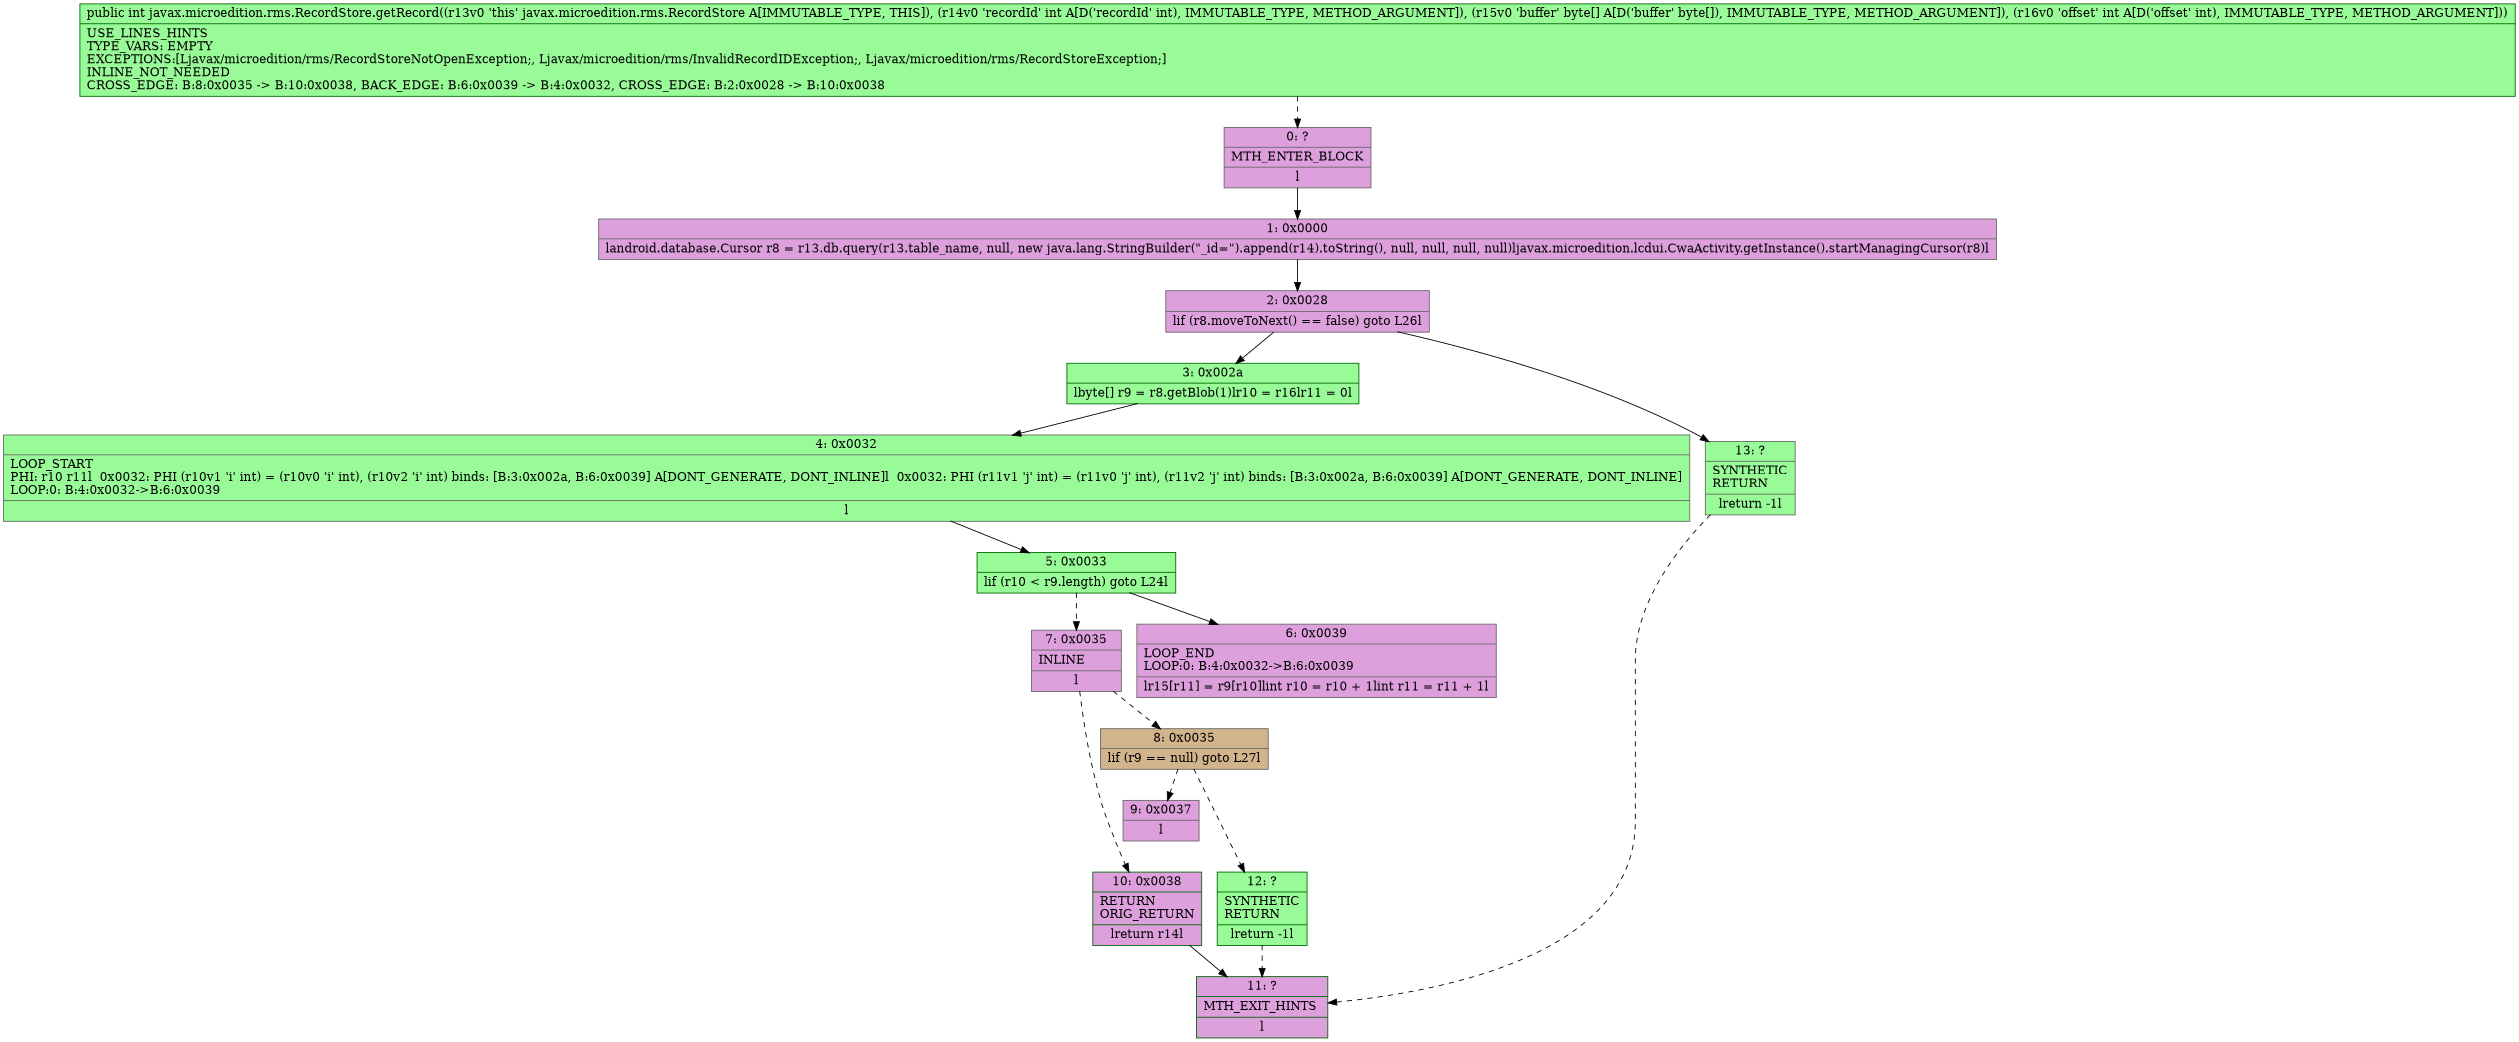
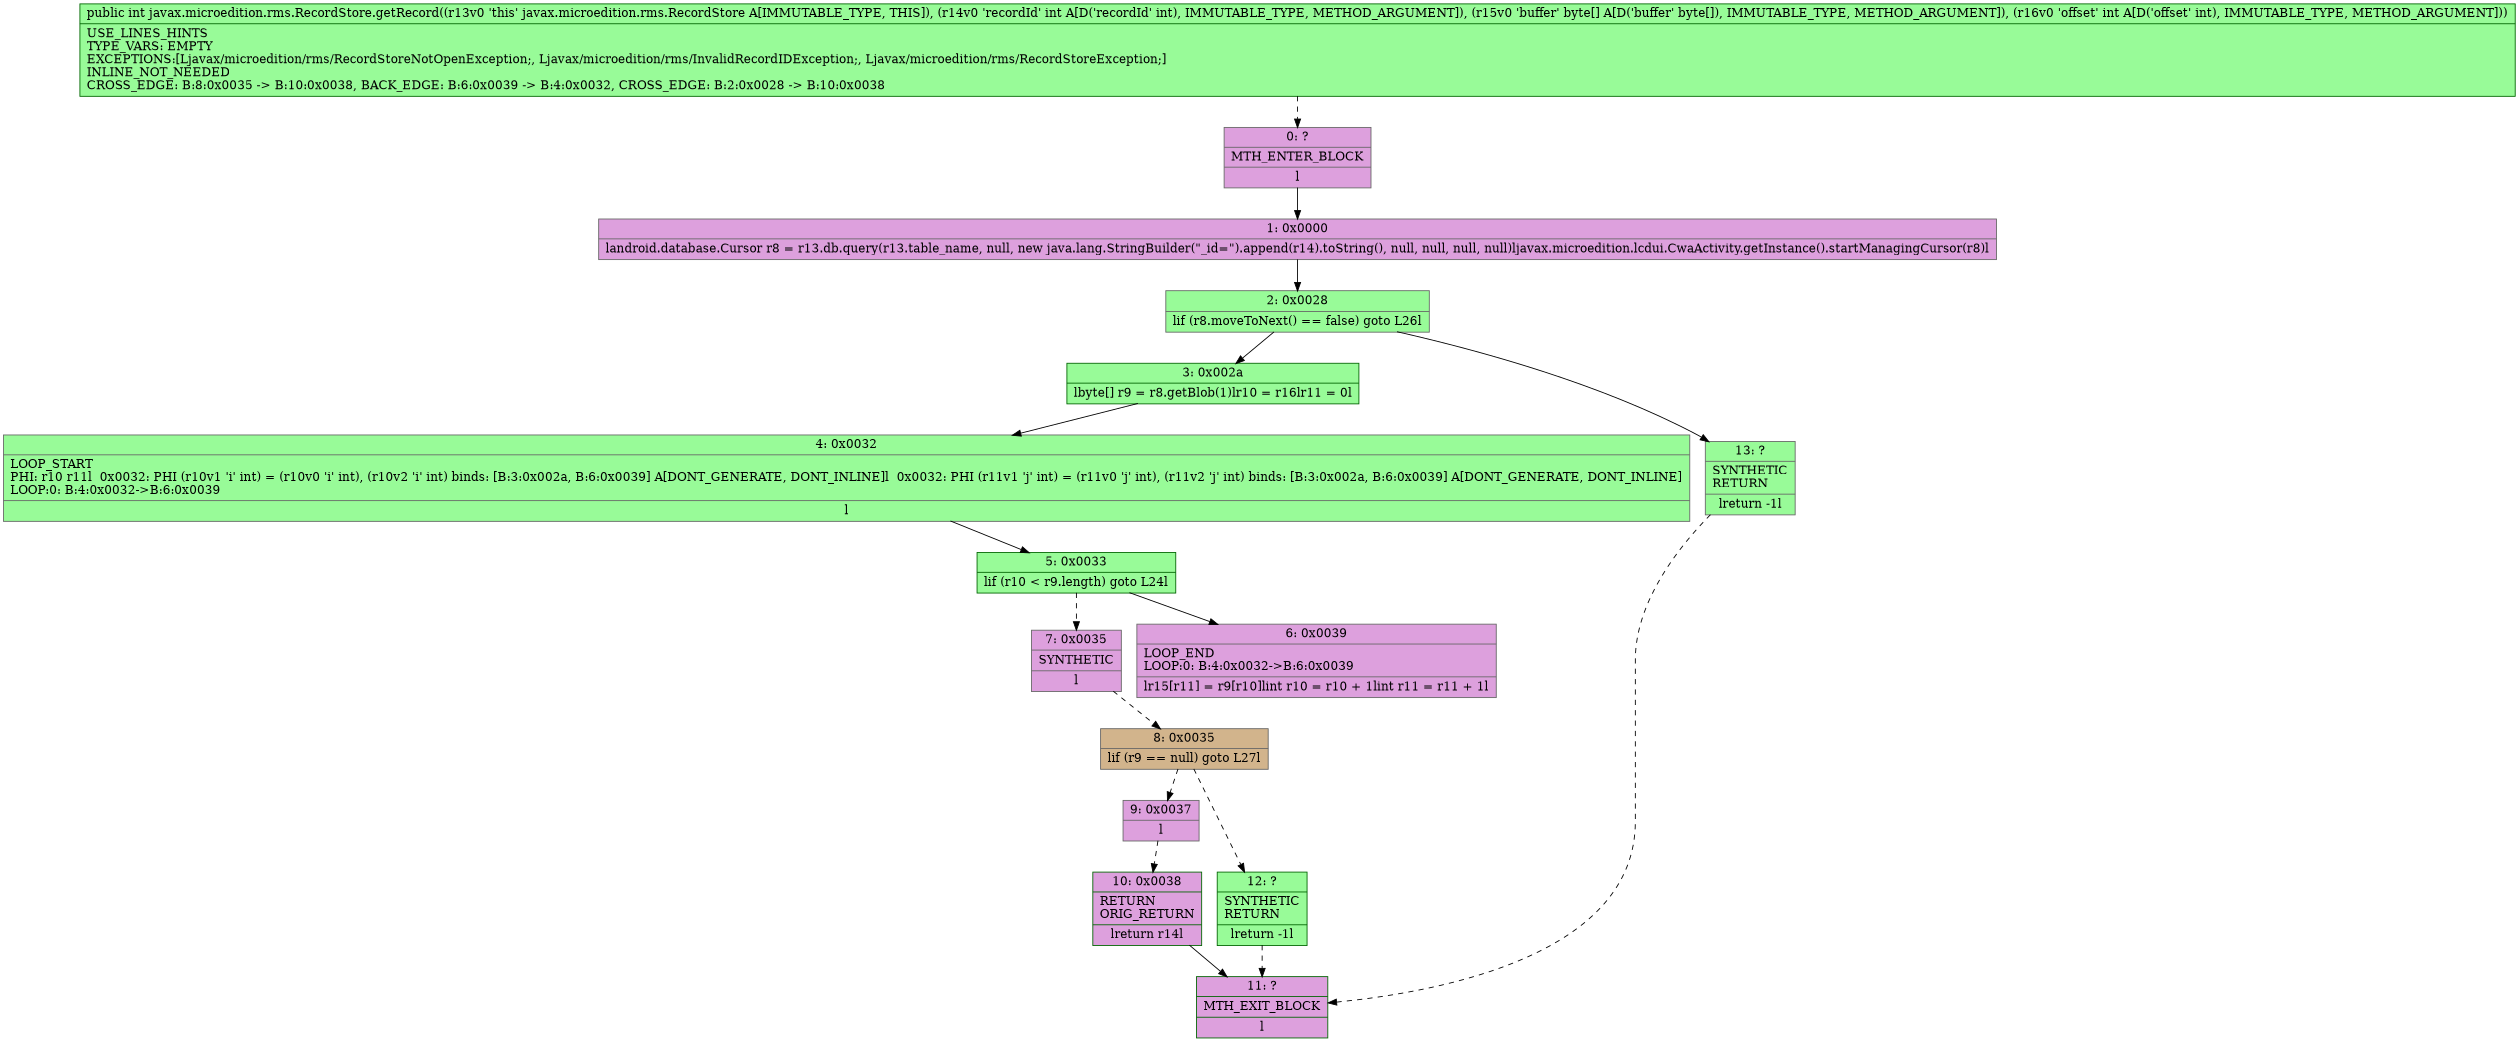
node "2: 0x0028": fillcolor plum -> palegreen
node "7: 0x0035": text "INLINE" -> "SYNTHETIC"
edge "7: 0x0035" -> "10: 0x0038": now "9: 0x0037" -> "10: 0x0038"
node "11: ?": text "MTH_EXIT_HINTS" -> "MTH_EXIT_BLOCK"
